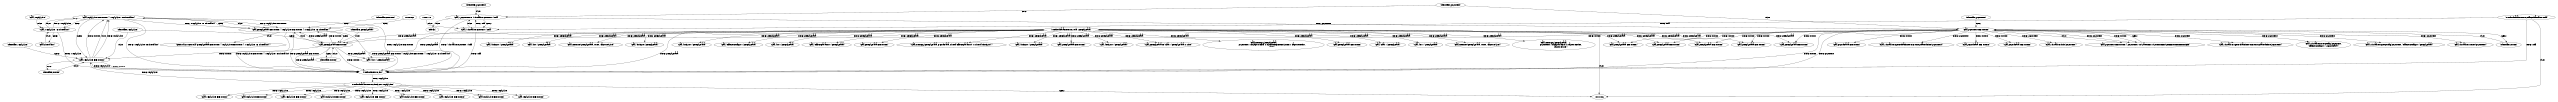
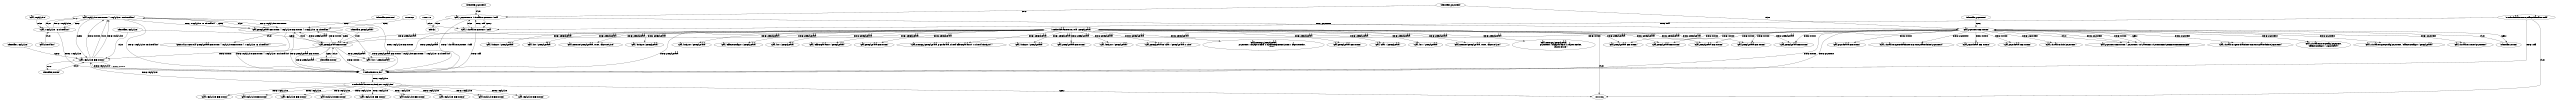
edge "(MethodParameterIn,void *pReplyData)" -> "(Call,pReplyData = (char *)pReplyData + size)": label "DDG: pReplyData" -> "NULL: pReplyData"
edge "(Call,*replySize != sizeof(int))" -> "(Call,sizeof(int))": removed, label "CFG:"
